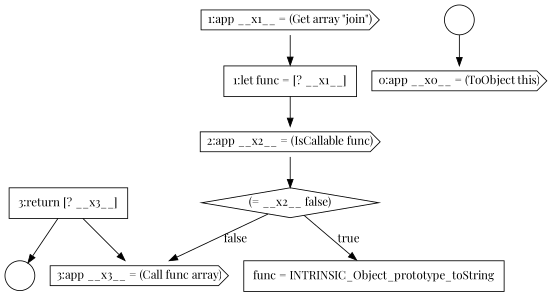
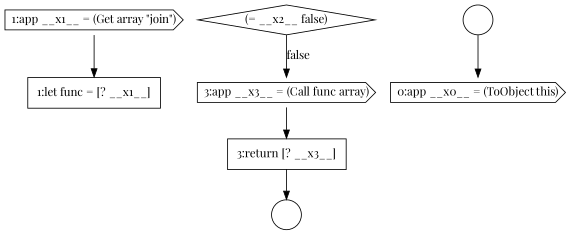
node "2:app __x2__ = (IsCallable func)": removed
edge "3:return [? __x3__]" -> "3:app __x3__ = (Call func array)": reversed
node "func = INTRINSIC_Object_prototype_toString": removed
